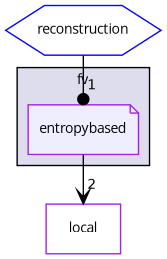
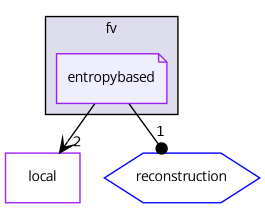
edge "reconstruction" -> "entropybased": reversed
